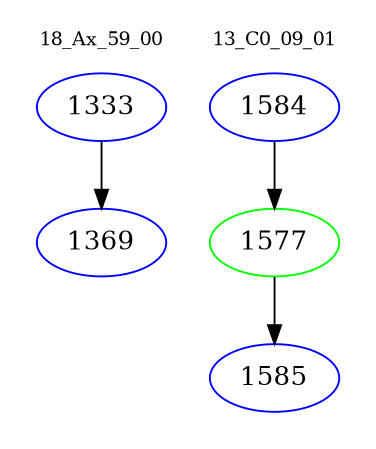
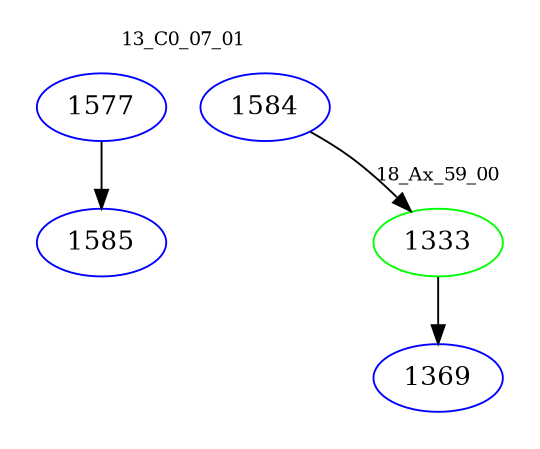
cluster "13_C0_09_01": label "13_C0_09_01" -> "13_C0_07_01"
node "1333": color blue -> green
edge "1584" -> "1577": now "1584" -> "1333"
node "1577": color green -> blue
